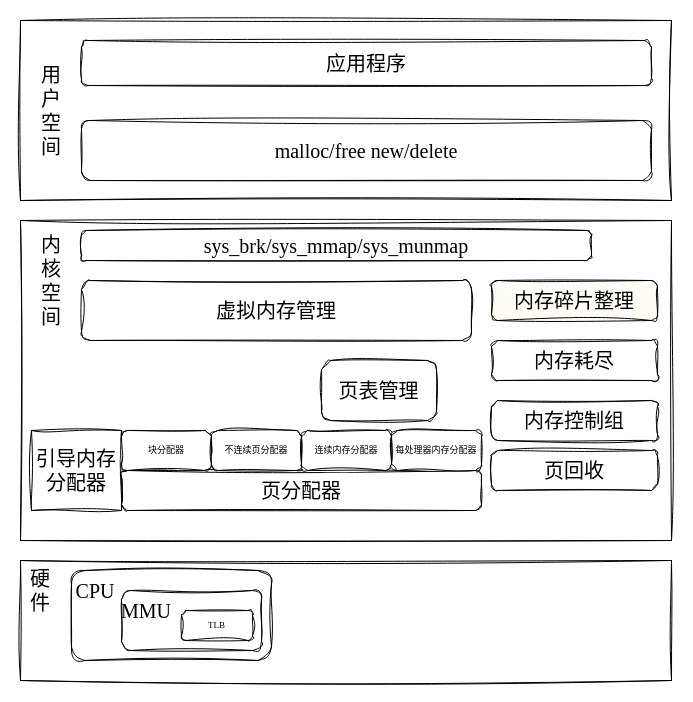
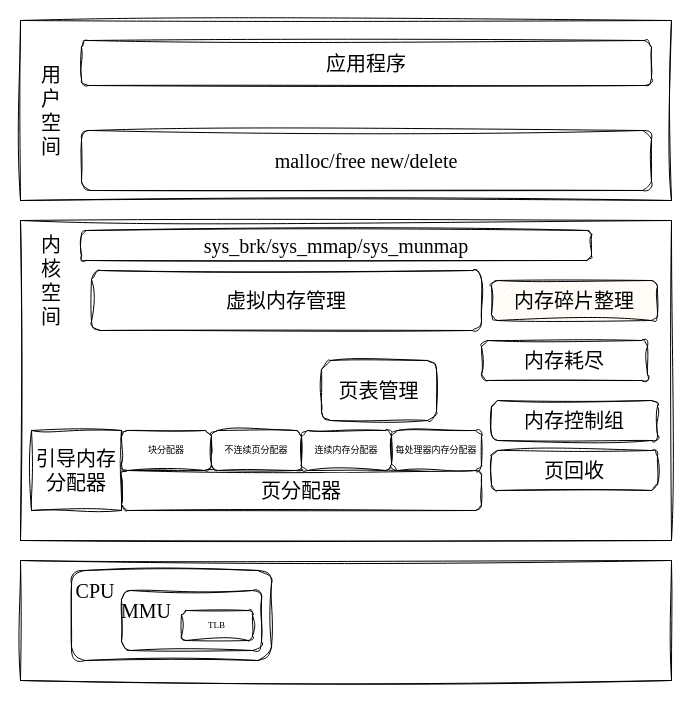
node "malloc/free new/delete": moved (367, 151) -> (367, 161)
node "虚拟内存管理": moved (277, 311) -> (287, 301)
node "内存耗尽": moved (575, 361) -> (565, 361)
node "硬件": removed
